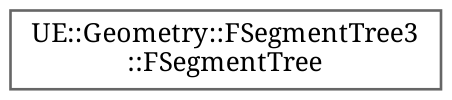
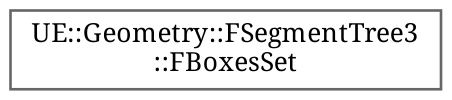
node "UE::Geometry::FSegmentTree3 ::FSegmentTree": label "UE::Geometry::FSegmentTree3 ::FSegmentTree" -> "UE::Geometry::FSegmentTree3 ::FBoxesSet"
